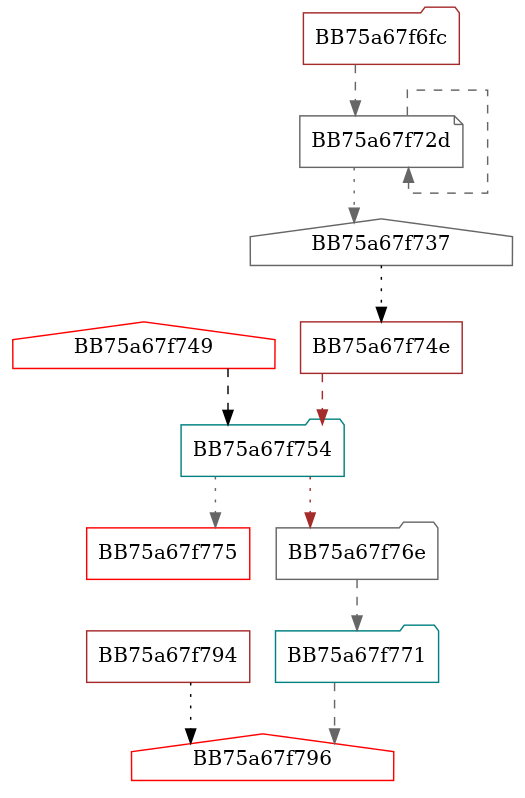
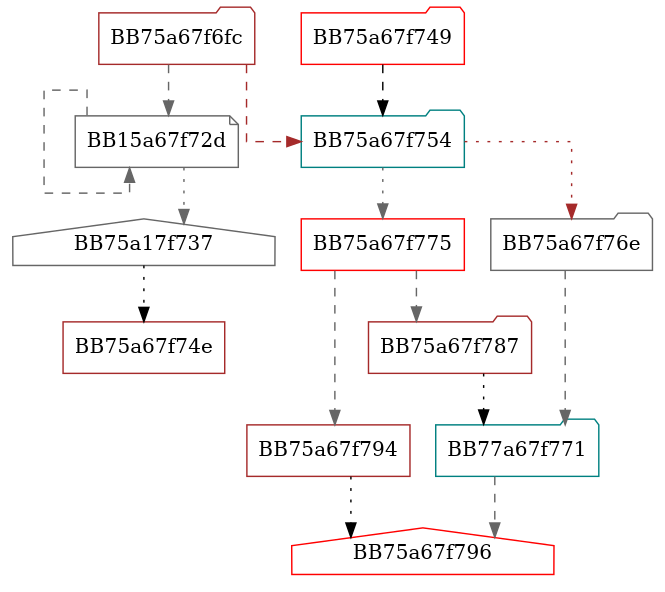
node "BB75a67f72d": label "BB75a67f72d" -> "BB15a67f72d"
node "BB75a67f737": label "BB75a67f737" -> "BB75a17f737"
edge "BB75a67f775" -> "BB75a67f794": added
node "BB75a67f749": shape house -> folder
node "BB75a67f787": added
edge "BB75a67f74e" -> "BB75a67f754": now "BB75a67f6fc" -> "BB75a67f754"
node "BB75a67f771": label "BB75a67f771" -> "BB77a67f771"
